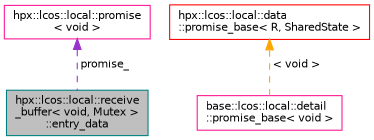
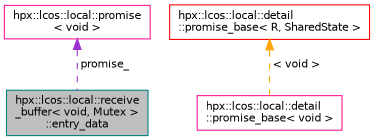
node "hpx::lcos::local::data ::promise_base< R, SharedState >": label "hpx::lcos::local::data ::promise_base< R, SharedState >" -> "hpx::lcos::local::detail ::promise_base< R, SharedState >"
node "base::lcos::local::detail ::promise_base< void >": label "base::lcos::local::detail ::promise_base< void >" -> "hpx::lcos::local::detail ::promise_base< void >"
